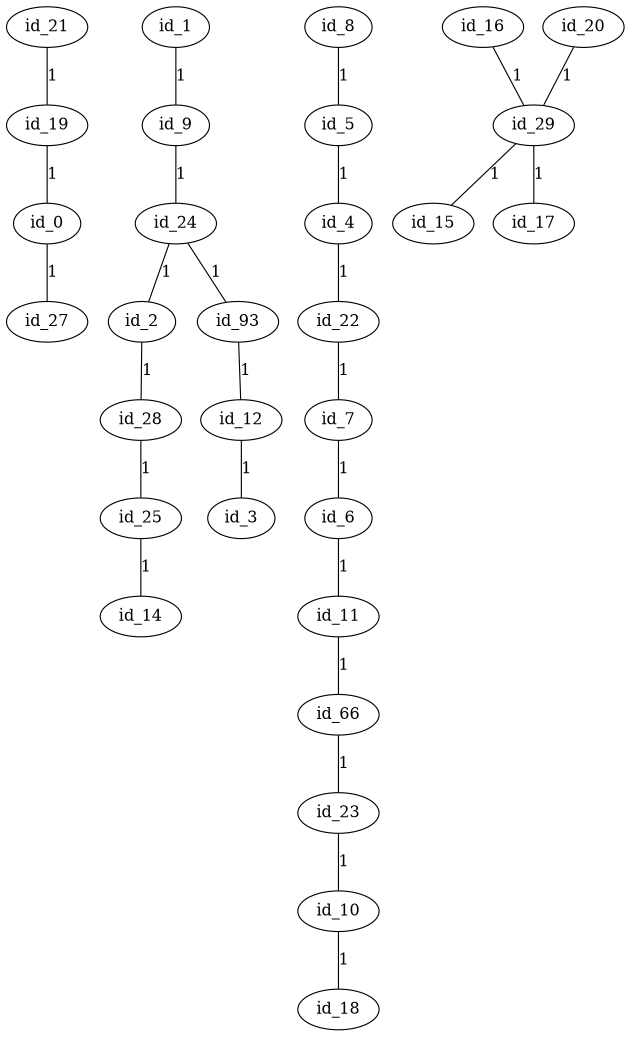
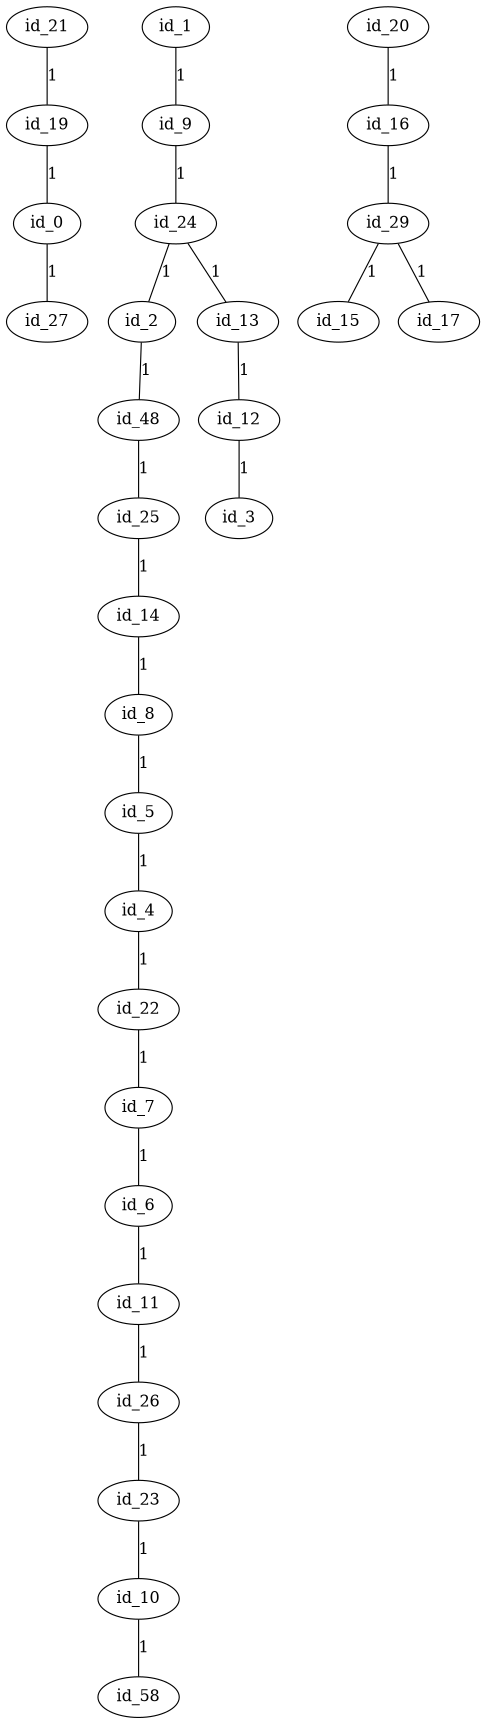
edge "id_20" -- "id_29": now "id_20" -- "id_16"
node "id_93": label "id_93" -> "id_13"
node "id_28": label "id_28" -> "id_48"
edge "id_14" -- "id_8": added, label "1"
node "id_66": label "id_66" -> "id_26"
node "id_18": label "id_18" -> "id_58"
